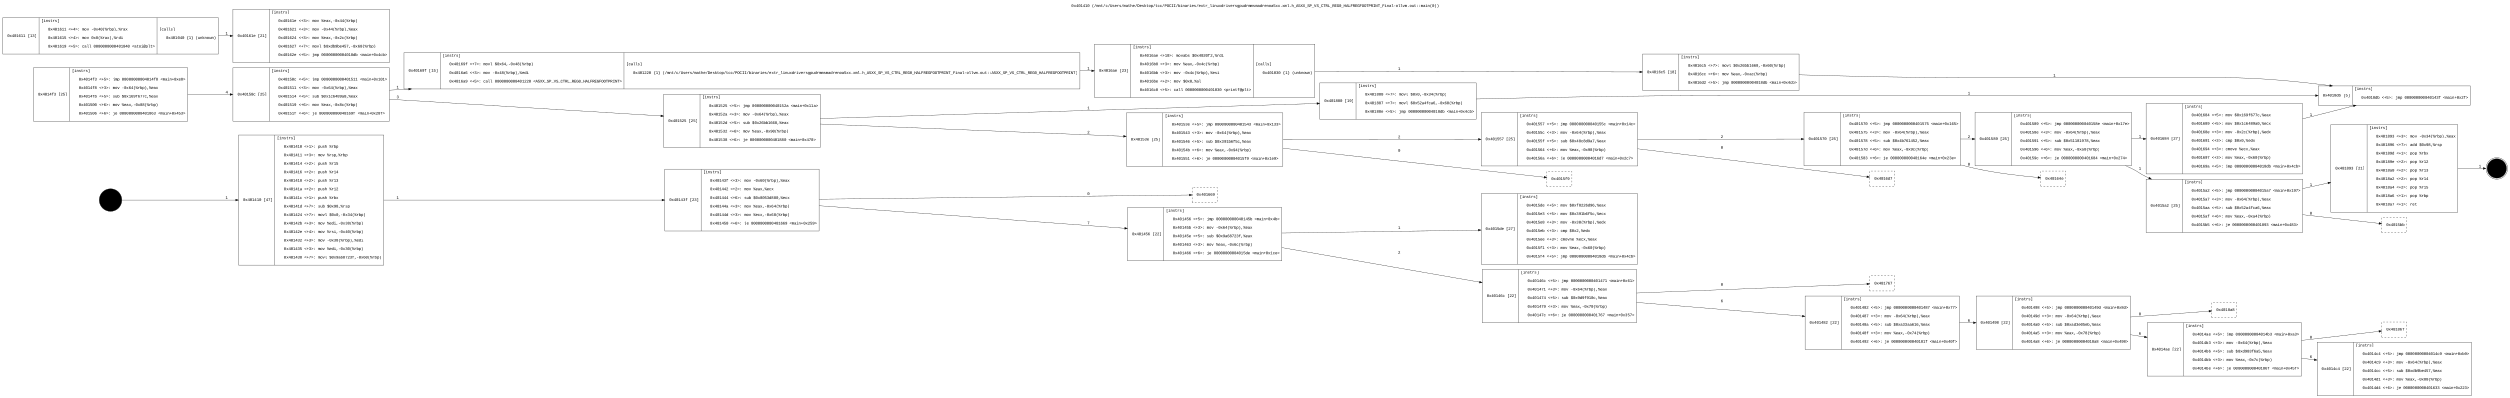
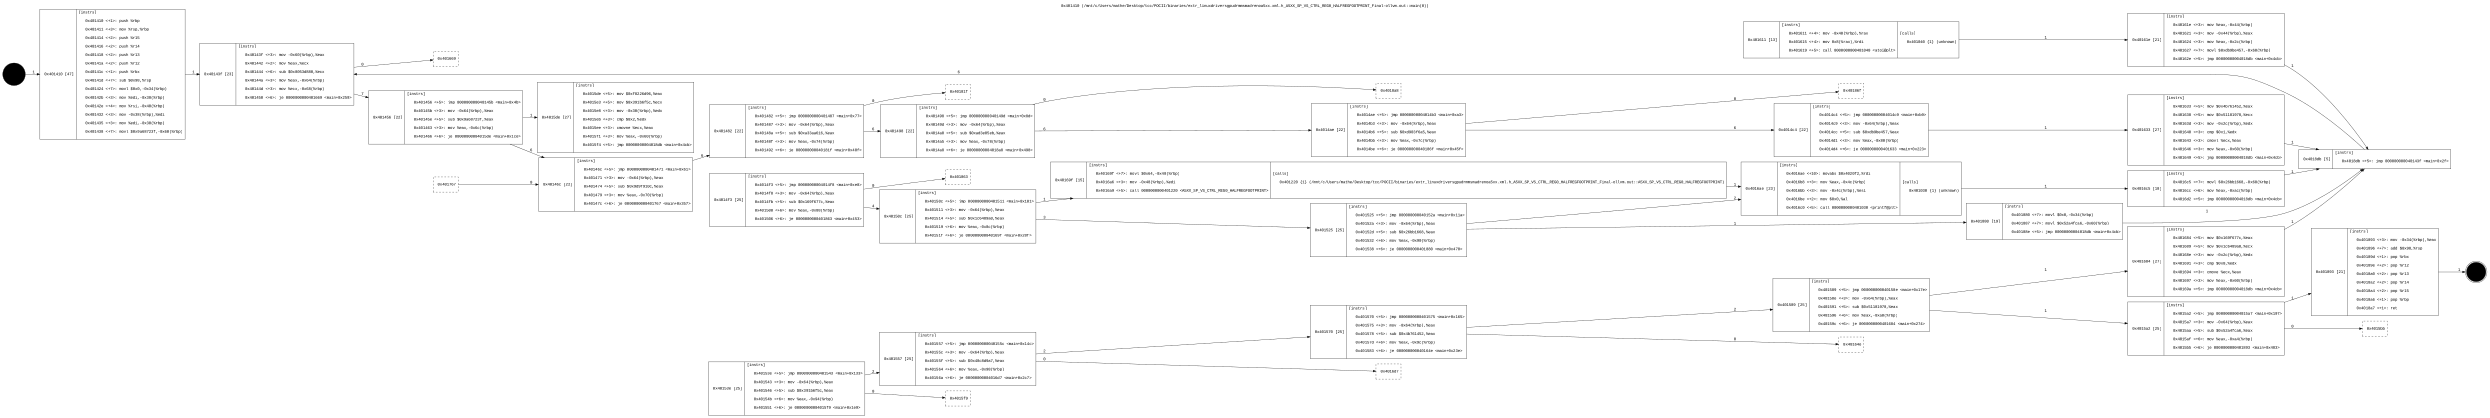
edge "0x4018db [5]" -> "0x40143f [23]": added, label "6"
node "0x40181f": added
edge "0x40161e [21]" -> "0x4018db [5]": added, label "1"
edge "0x401525 [25]" -> "0x40153e [25]": now "0x401525 [25]" -> "0x4016ae [23]"
node "0x401633 [27]": added
node "0x401863": added
edge "0x401456 [22]" -> "0x40146c [22]": label " 2" -> " 6"
edge "0x40146c [22]" -> "0x401767": reversed
